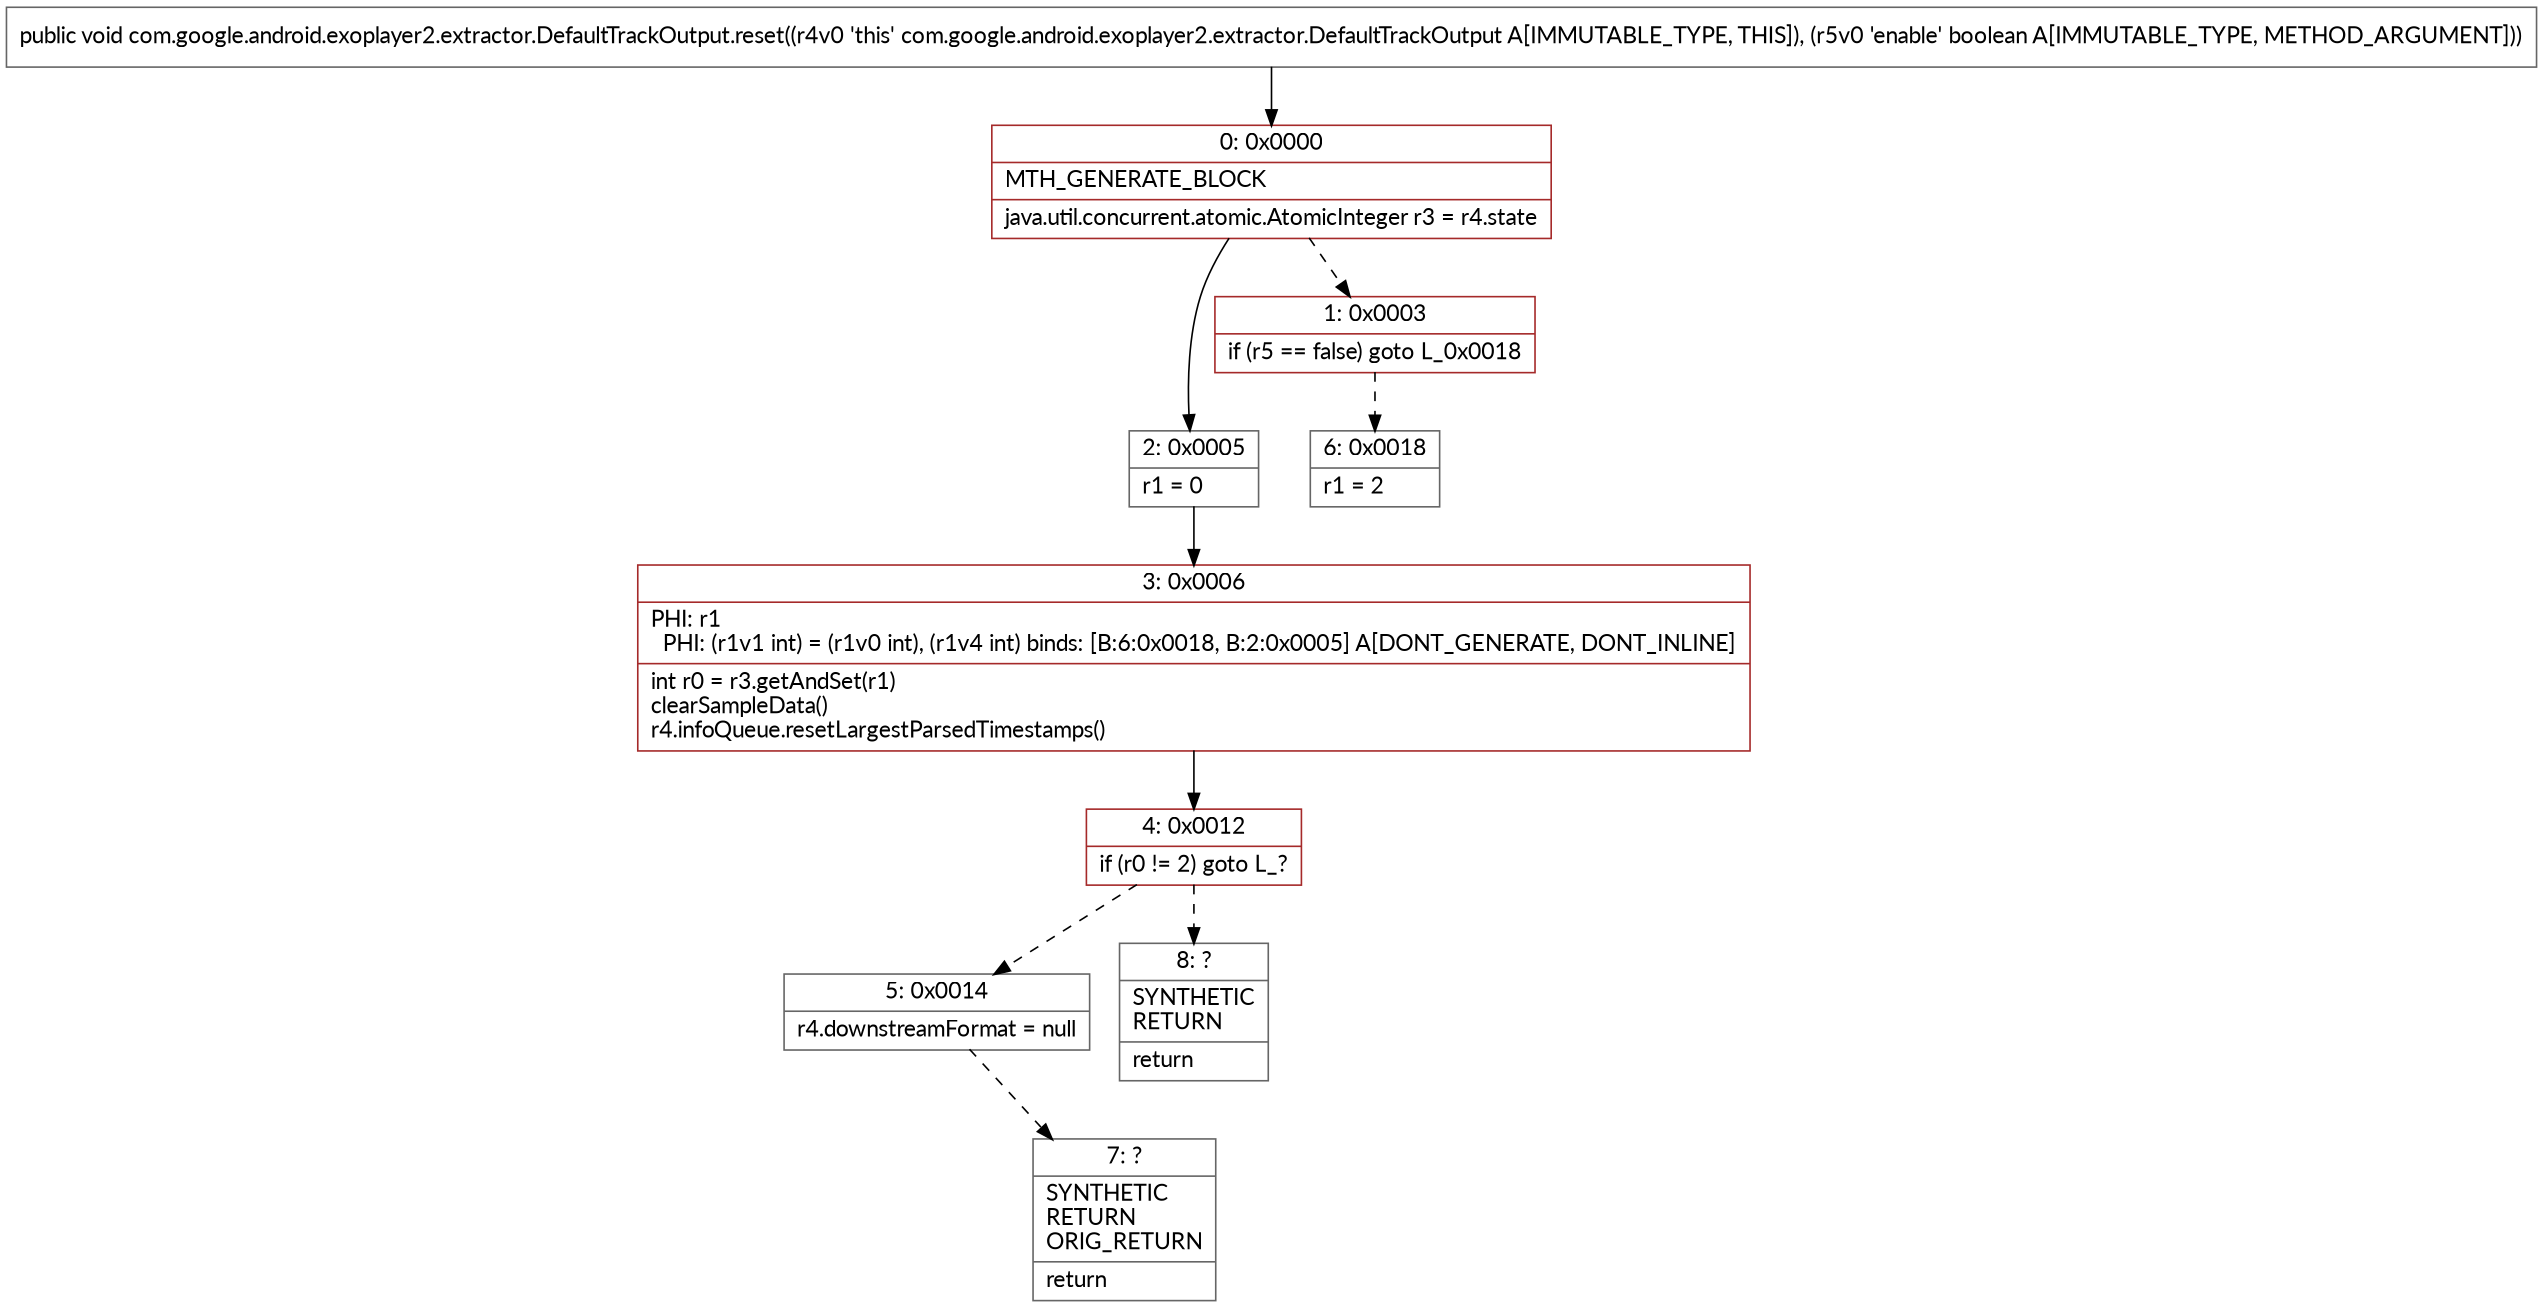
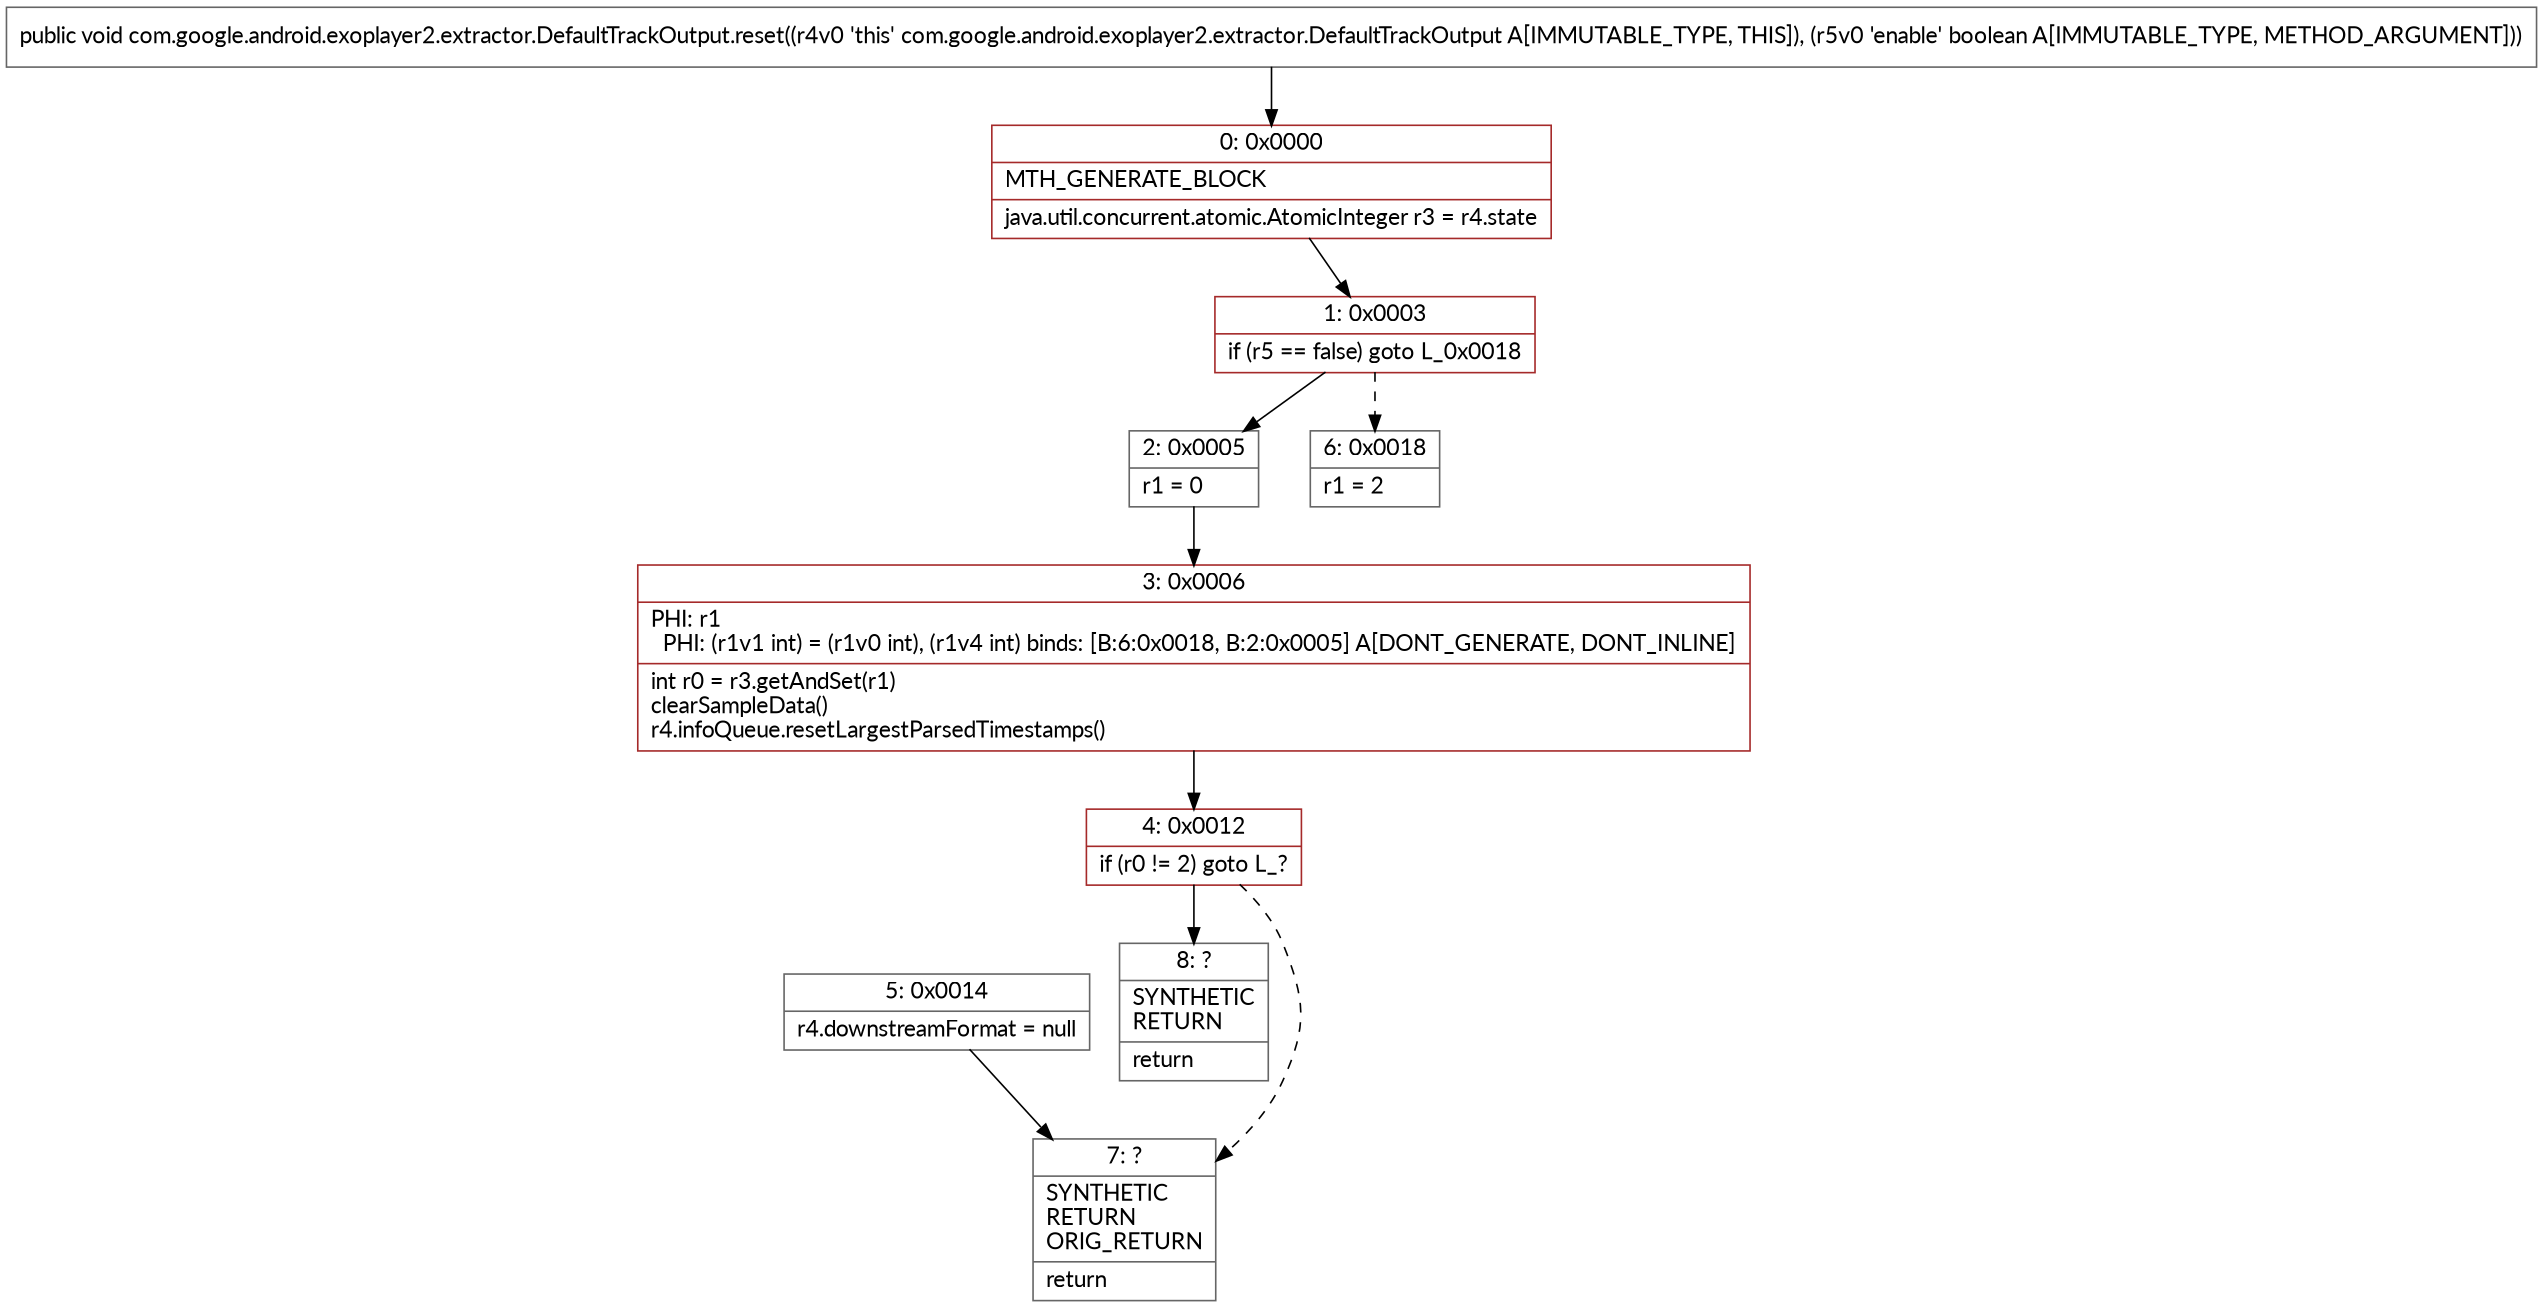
edge "0: 0x0000" -> "1: 0x0003": style dashed -> solid
edge "0: 0x0000" -> "2: 0x0005": now "1: 0x0003" -> "2: 0x0005"
edge "4: 0x0012" -> "8: ?": style dashed -> solid
edge "4: 0x0012" -> "5: 0x0014": now "4: 0x0012" -> "7: ?"
edge "5: 0x0014" -> "7: ?": style dashed -> solid
